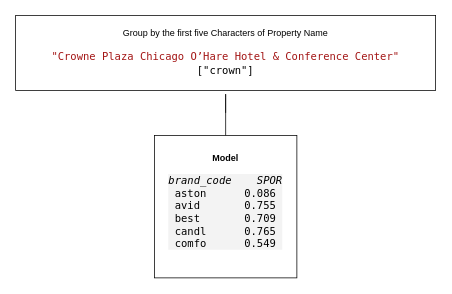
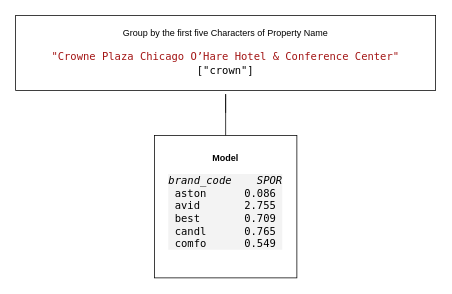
node "Model brand_code SPOR aston 0.086 avid 0.755 best 0.709 candl 0.765 comfo 0.549": label "Model brand_code SPOR aston 0.086 avid 0.755 best 0.709 candl 0.765 comfo 0.549" -> "Model brand_code SPOR aston 0.086 avid 2.755 best 0.709 candl 0.765 comfo 0.549"
